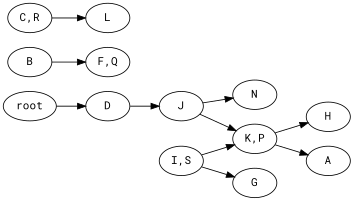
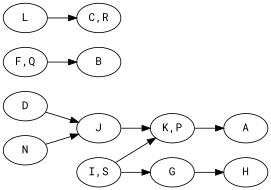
edge "C,R" -> "L": reversed
edge "B" -> "F,Q": reversed
edge "J" -> "N": reversed
node "root": removed
edge "K,P" -> "H": now "G" -> "H"
